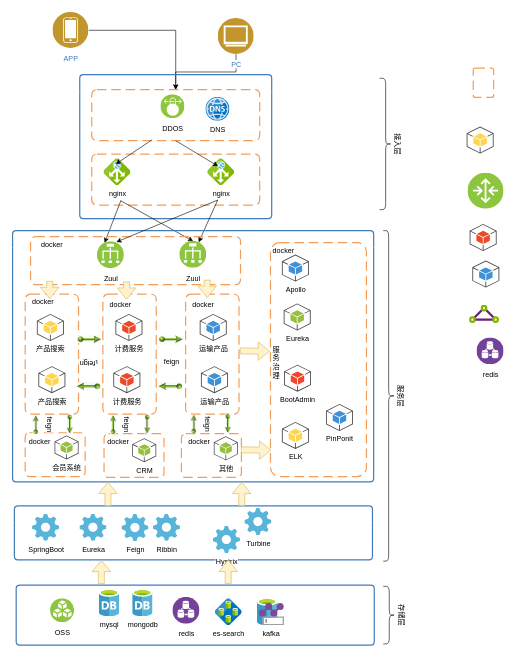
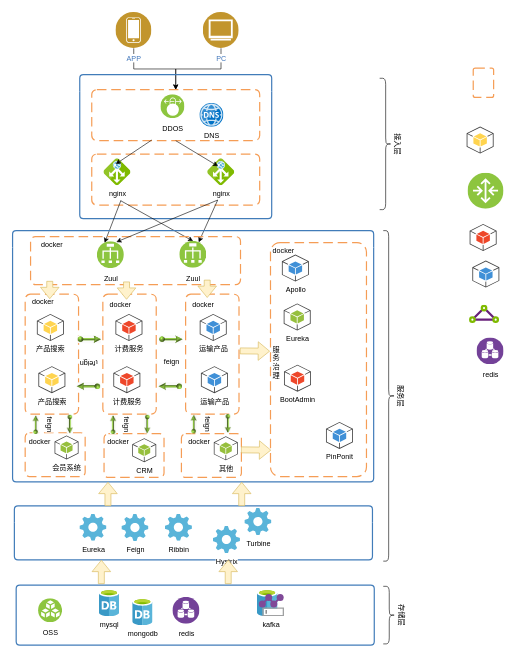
node "APP": moved (71, 30) -> (134, 30)
node "PC": moved (236, 36) -> (221, 30)
node "DNS": moved (218, 109) -> (212, 115)
node "PinPonit": moved (339, 418) -> (339, 436)
node "ELK": removed
node "SpringBoot": removed
node "Ribbin": moved (167, 528) -> (179, 528)
node "mongodb": moved (142, 603) -> (142, 612)
node "OSS": moved (62, 611) -> (50, 611)
node "es-search": removed
node "kafka": moved (271, 612) -> (271, 603)
